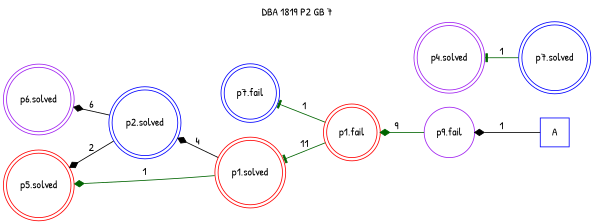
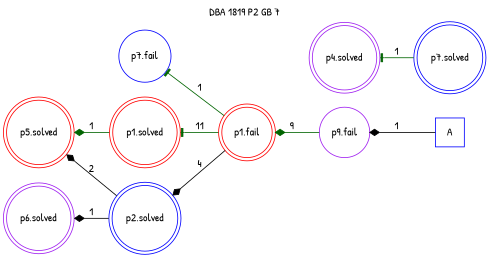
node "p7.fail": shape doublecircle -> circle
edge "p2.solved" -> "p6.solved": label "6" -> "1"
edge "p1.solved" -> "p2.solved": now "p1.fail" -> "p2.solved"
